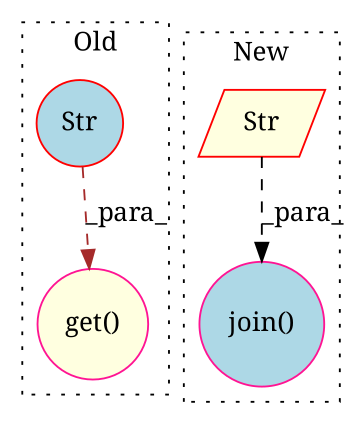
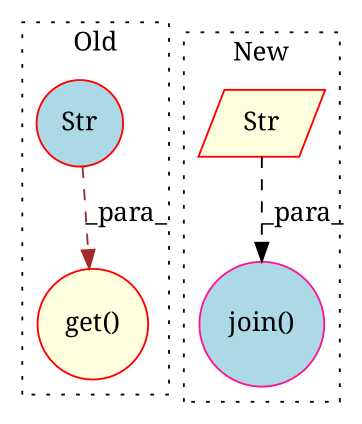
node "get()": color deeppink -> red
